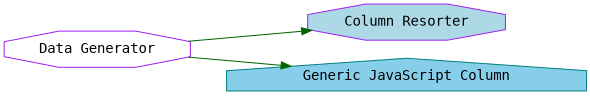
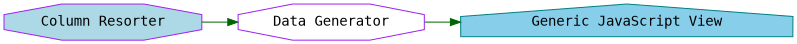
edge "Data Generator" -> "Column Resorter": reversed
node "Generic JavaScript Column": label "Generic JavaScript Column" -> "Generic JavaScript View"
